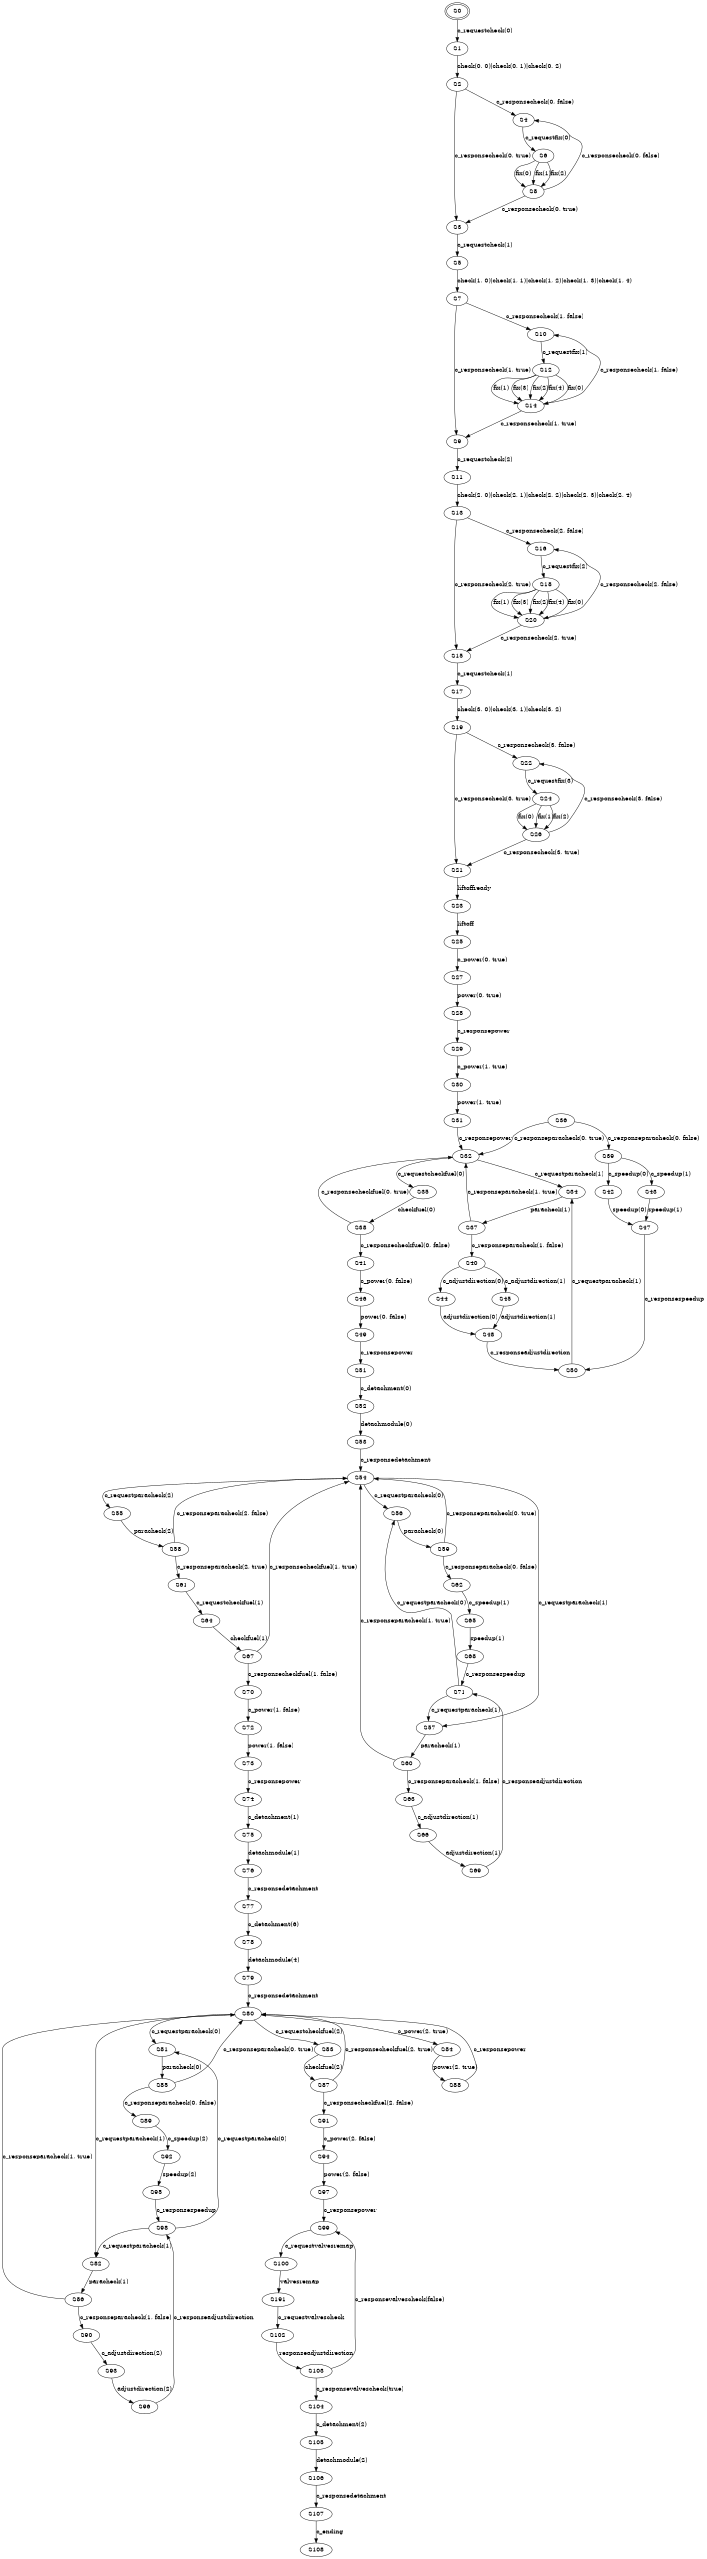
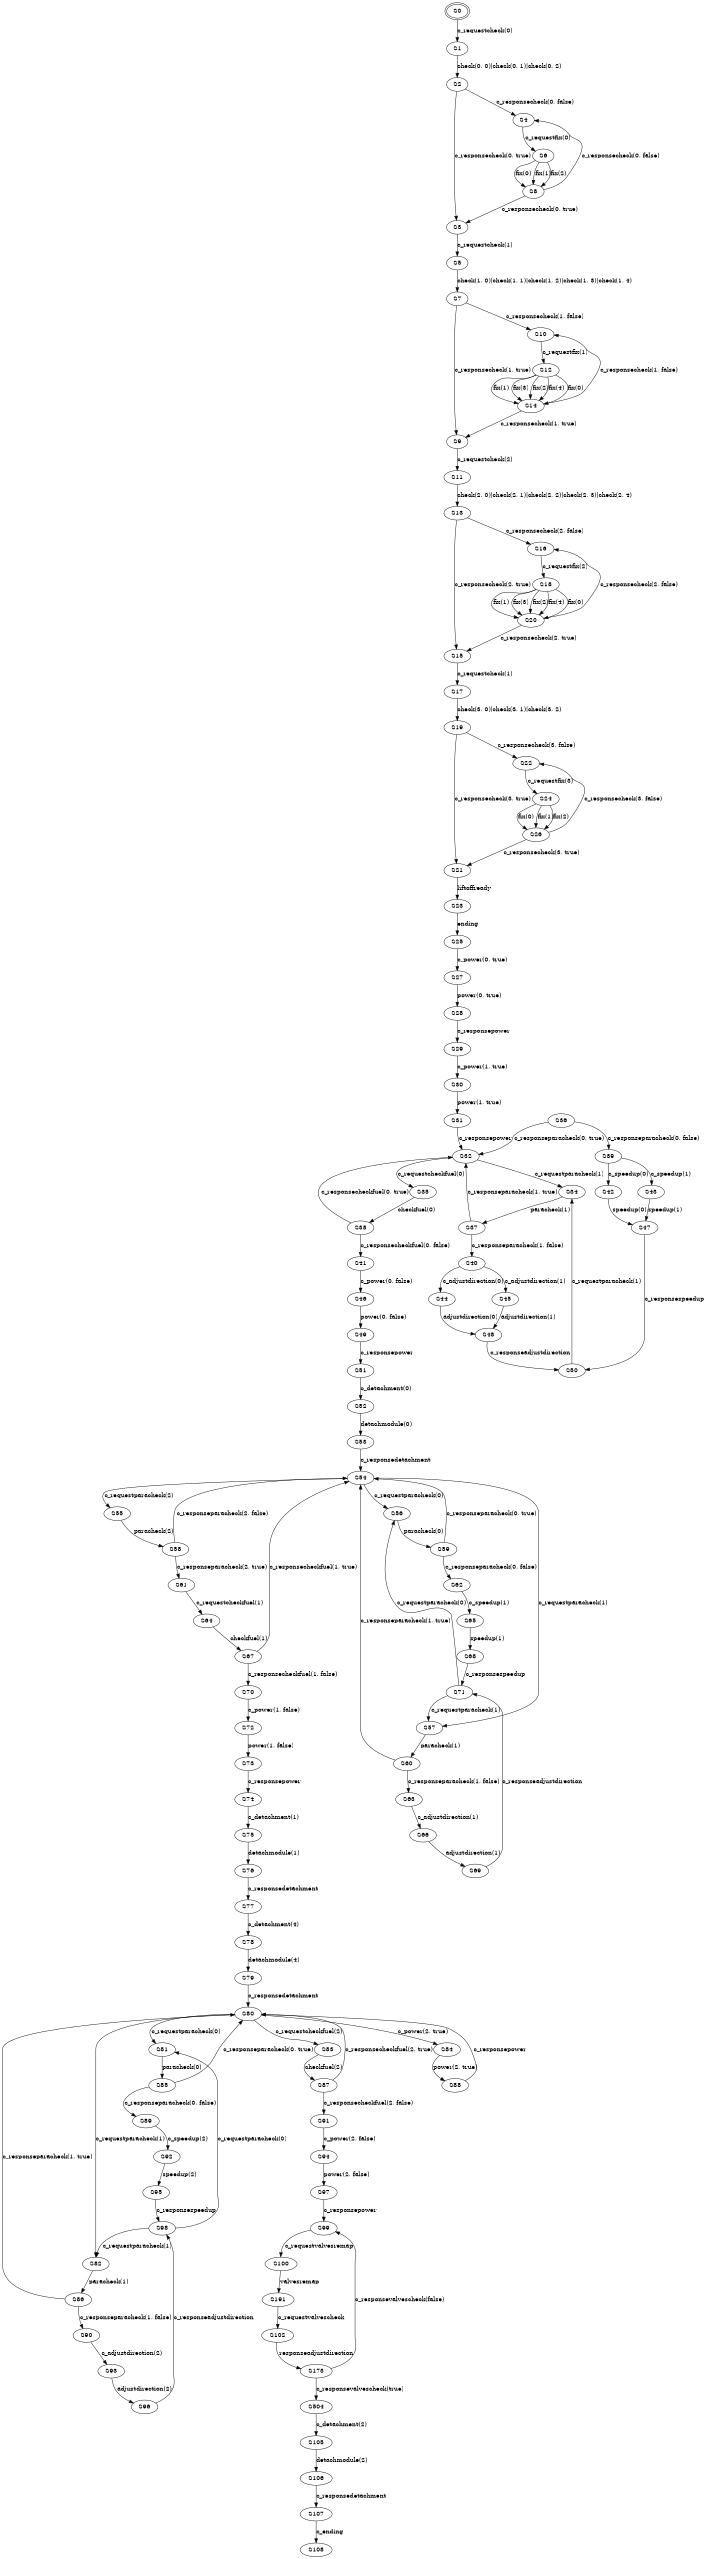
edge "S23" -> "S25": label "liftoff" -> "ending"
edge "S77" -> "S78": label "c_detachment(6)" -> "c_detachment(4)"
node "S103": label "S103" -> "S173"
node "S104": label "S104" -> "S504"
